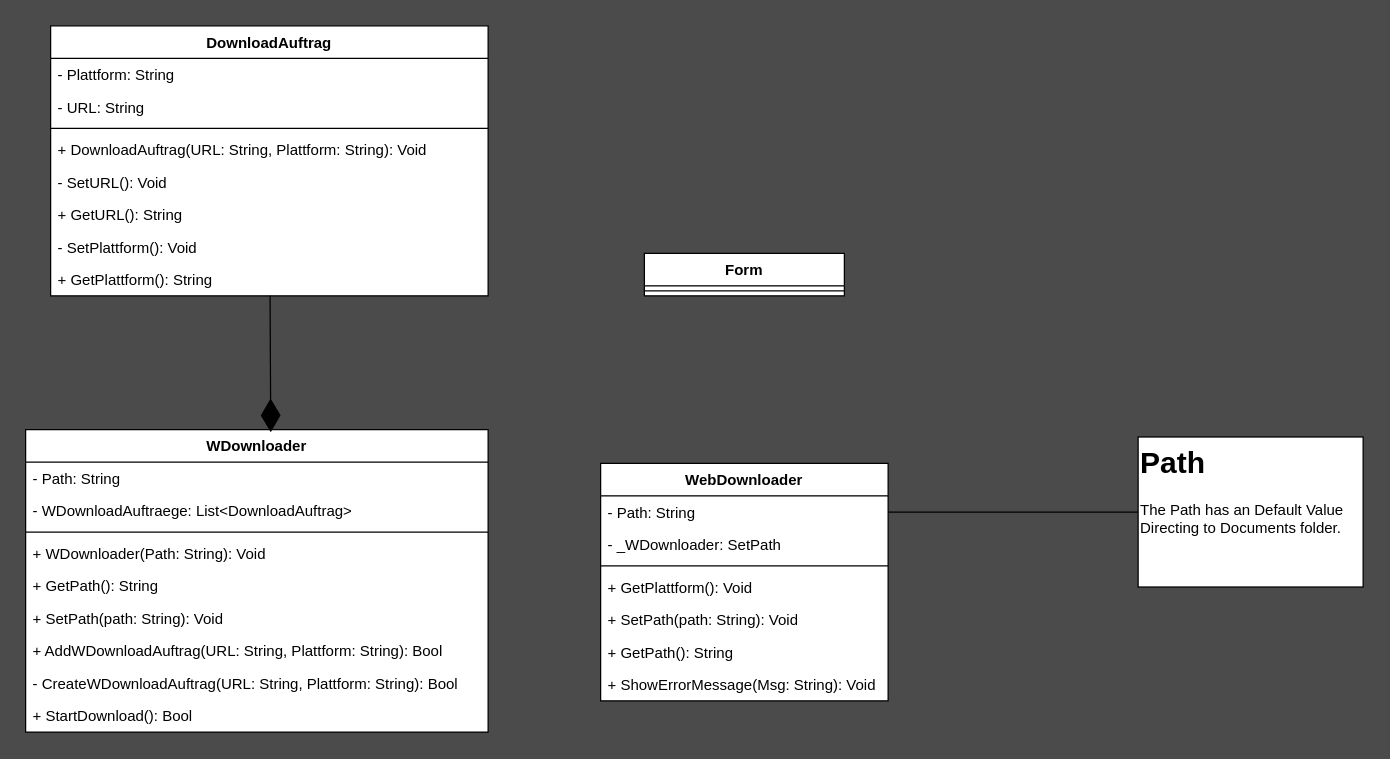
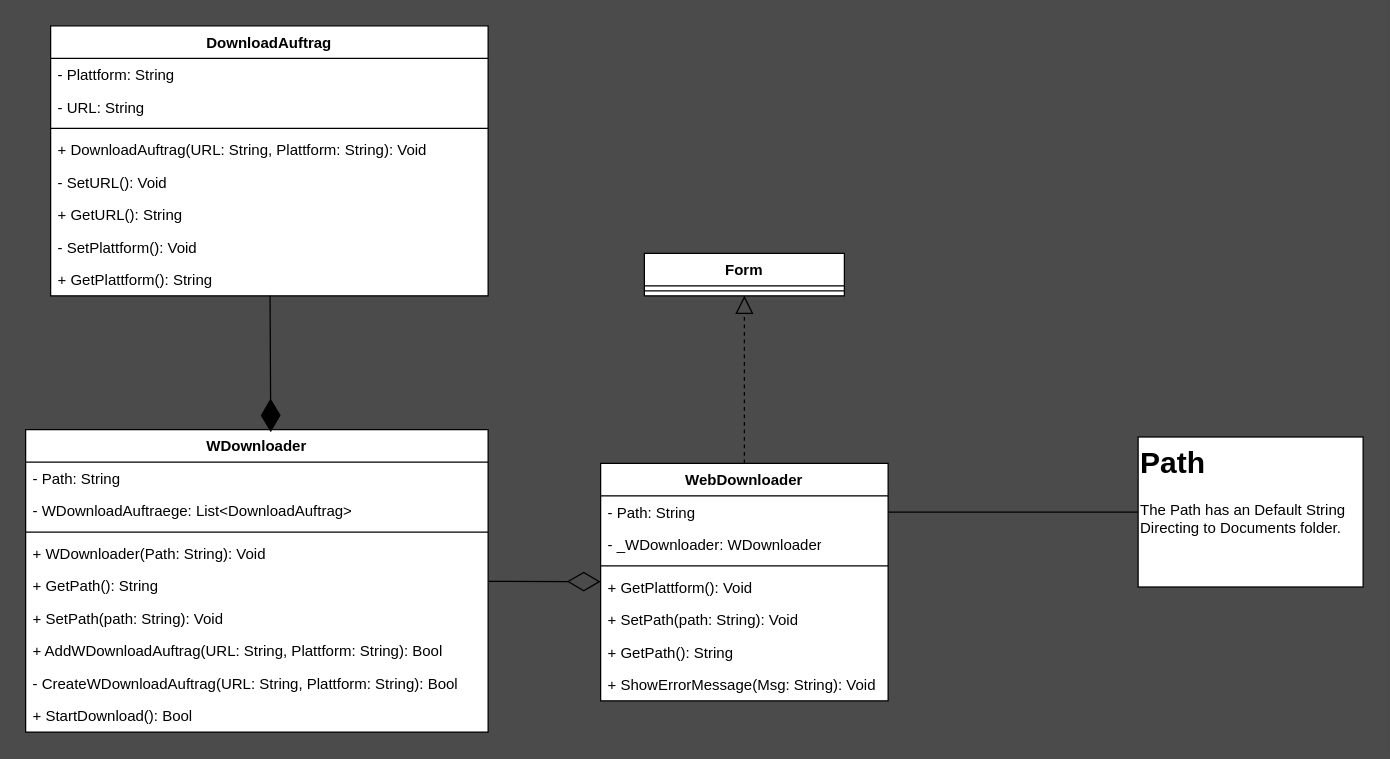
edge "WebDownloader" -> "Form": added
node "PathThe Path has an Default Value Directing to Documents folder.": label "PathThe Path has an Default Value Directing to Documents folder." -> "PathThe Path has an Default String Directing to Documents folder."
node "- _WDownloader: SetPath": label "- _WDownloader: SetPath" -> "- _WDownloader: WDownloader"
edge "WDownloader" -> "WebDownloader": added
